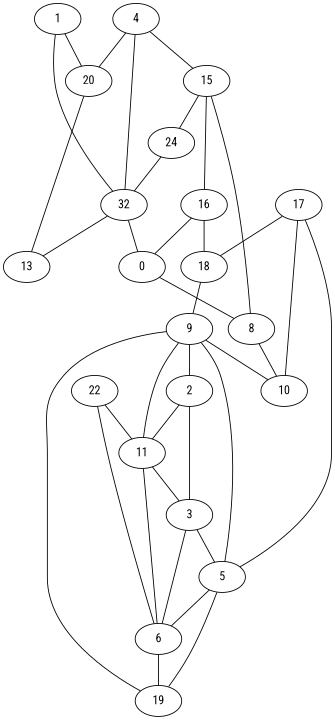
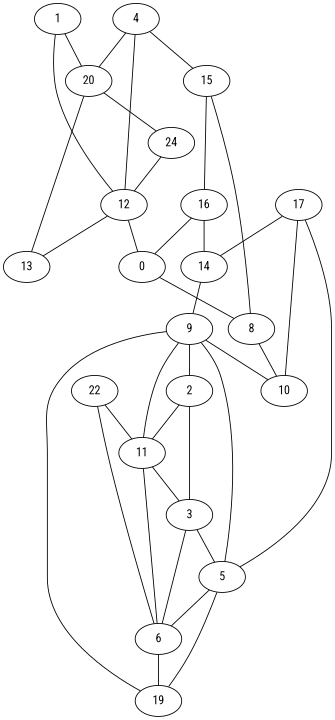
edge "15" -- "24": now "20" -- "24"
node "32": label "32" -> "12"
node "18": label "18" -> "14"
